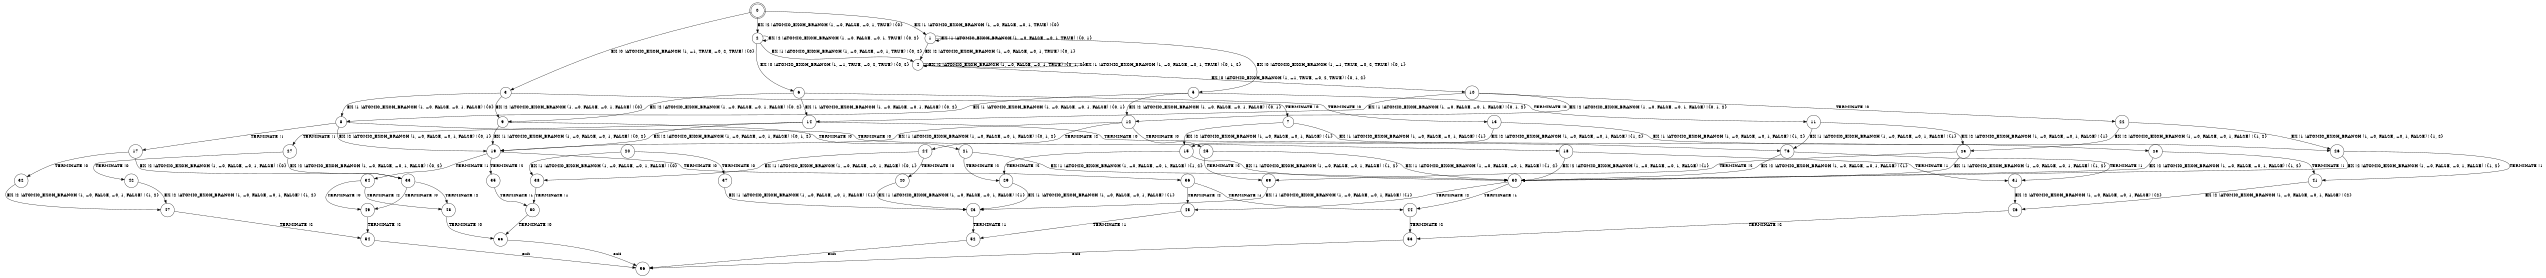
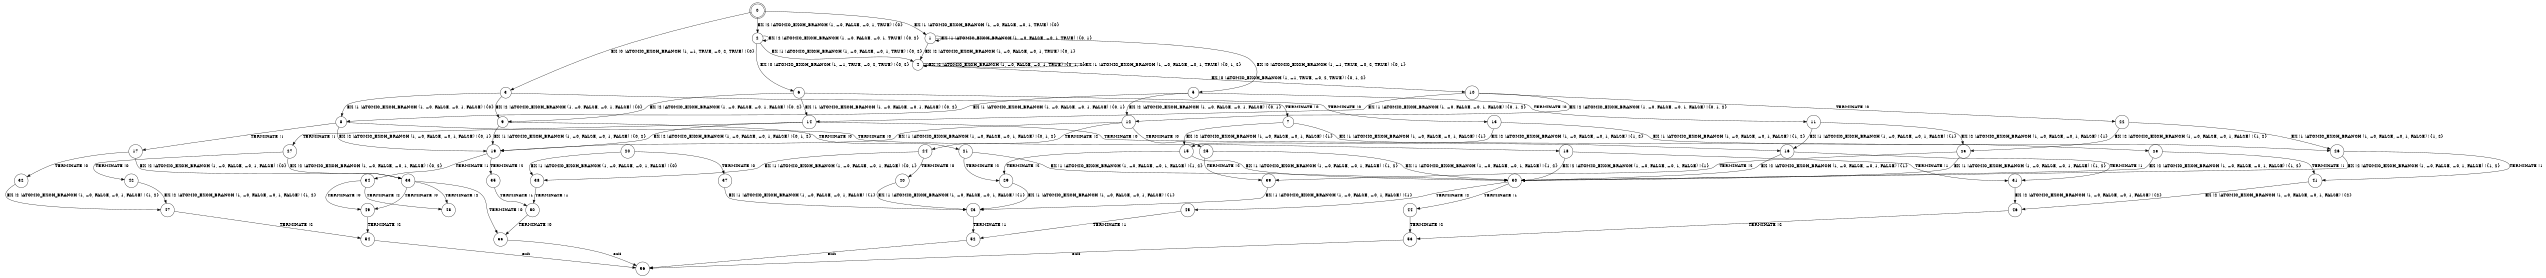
node "76": label "76" -> "16"
node "36": removed
edge "48" -> "55": now "33" -> "55"
